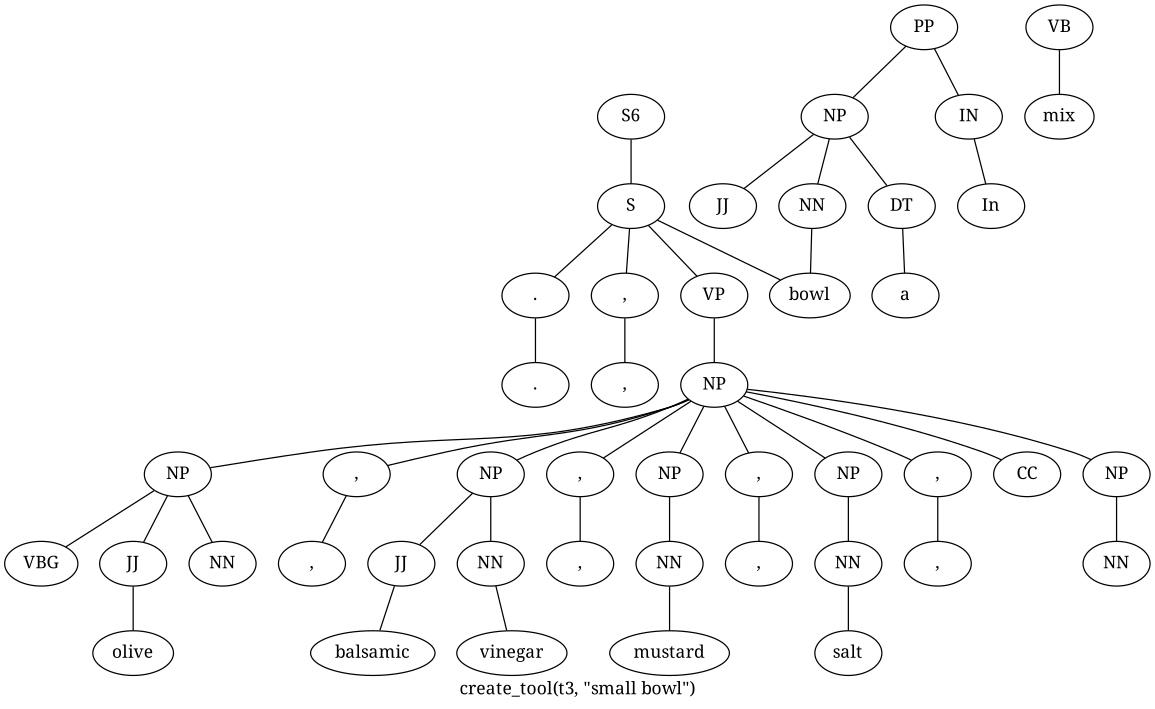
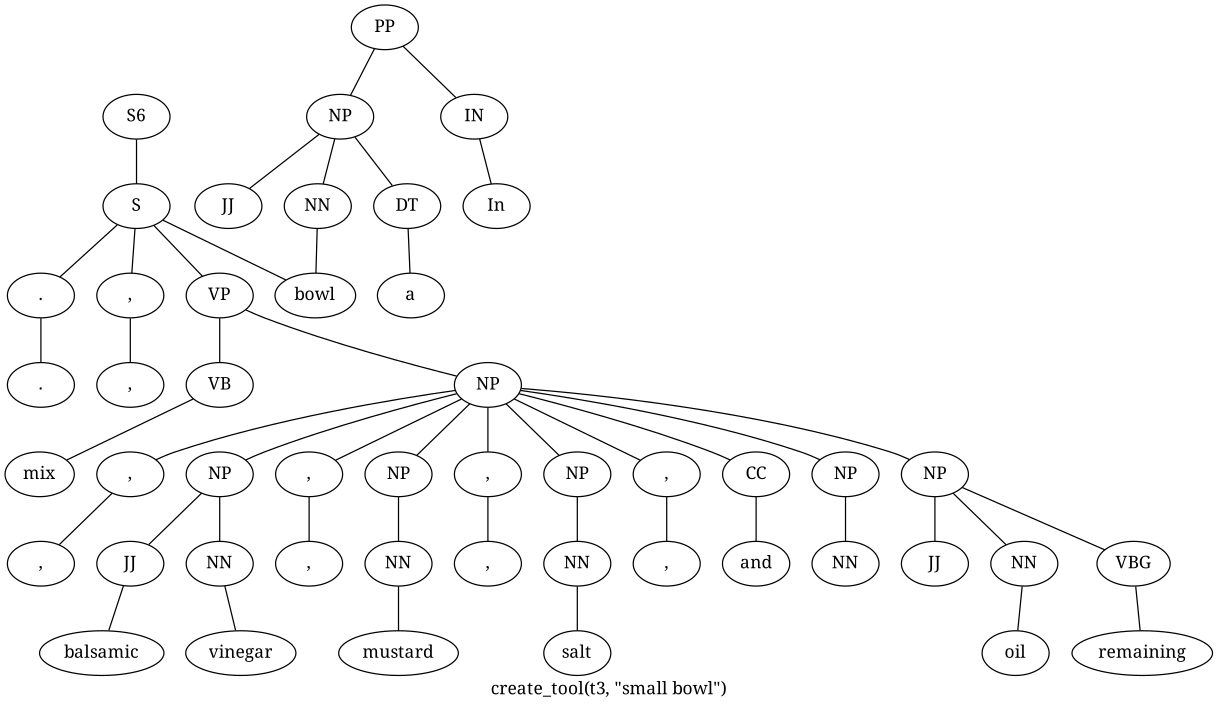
edge "VP" -- "VB": added
node "and": added
node "olive": removed
node "oil": added
node "remaining": added
